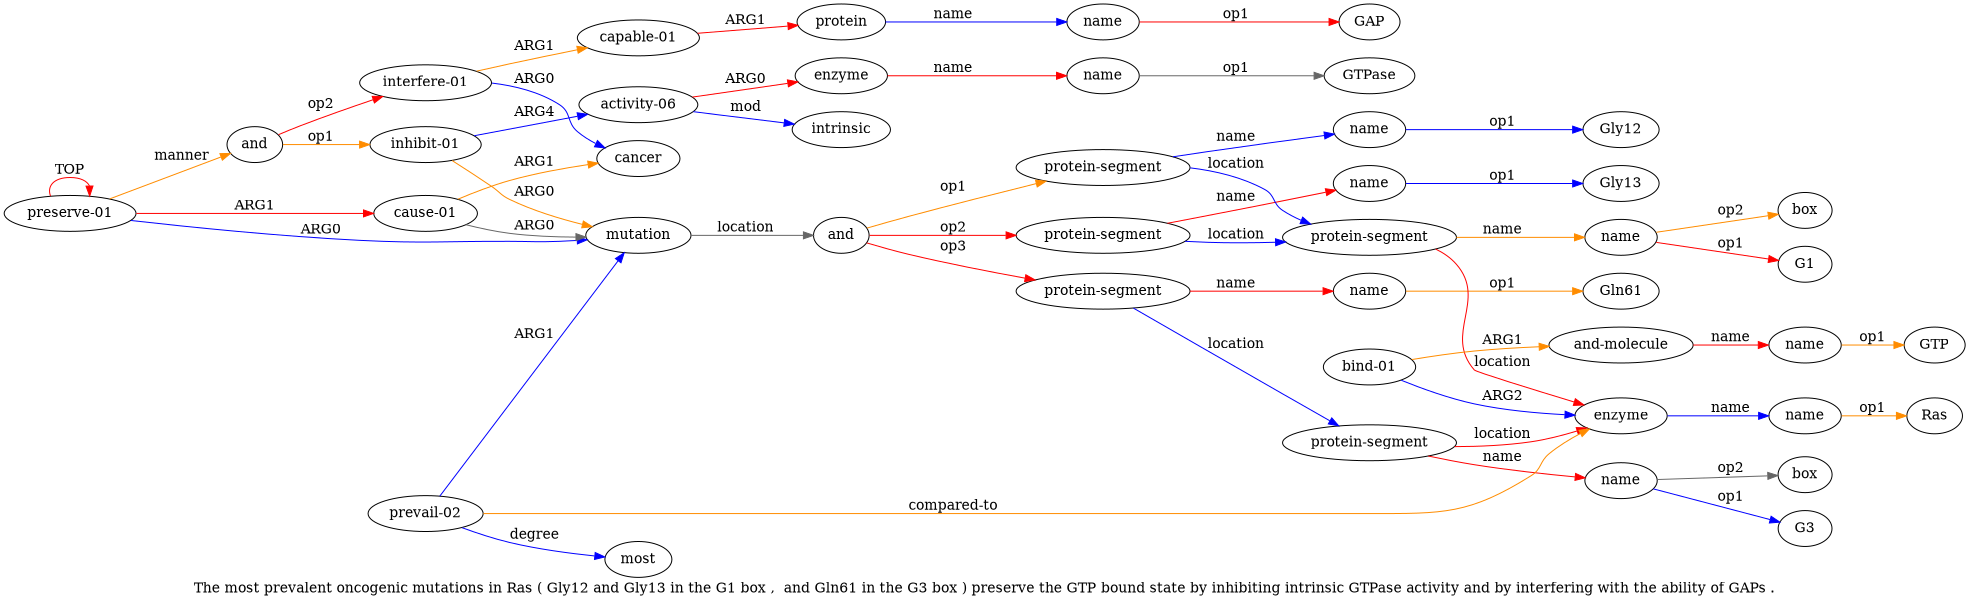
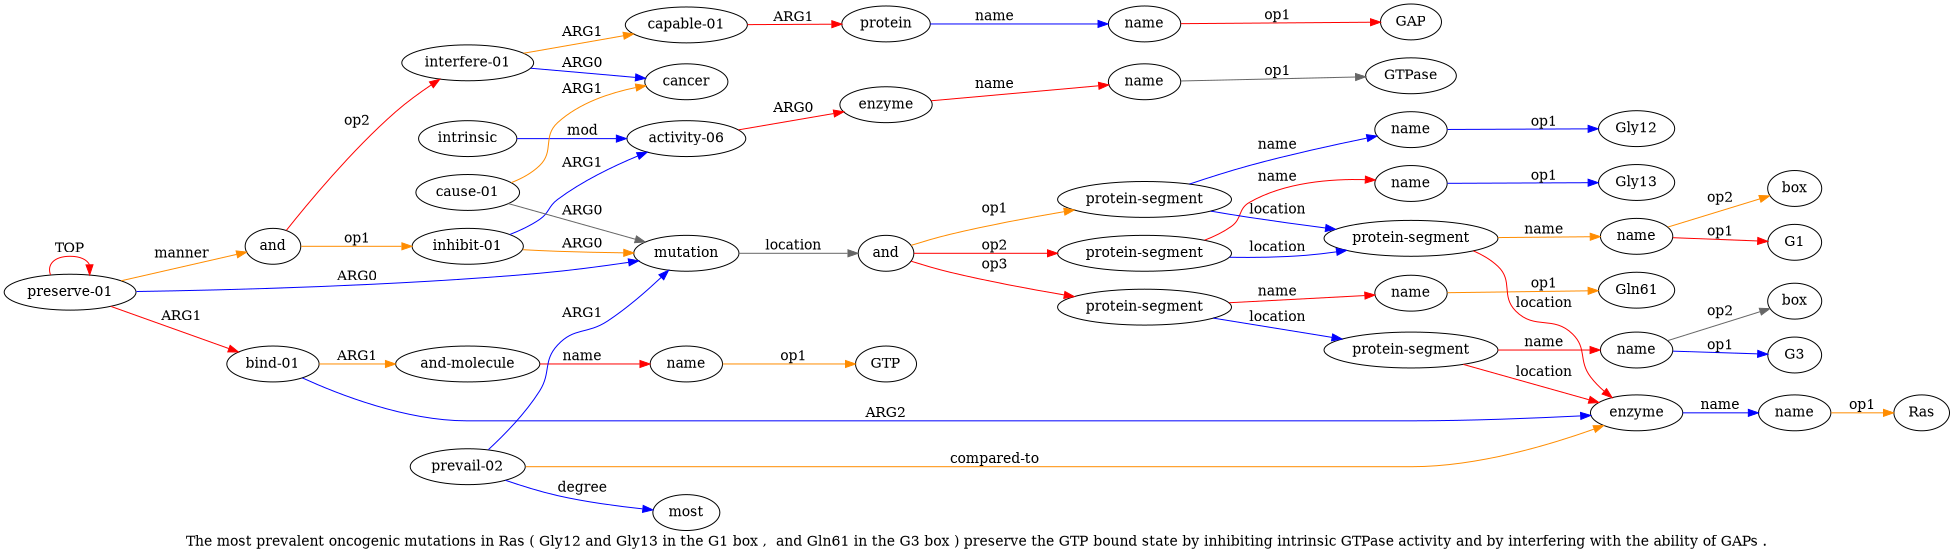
edge "inhibit-01" -> "activity-06": label "ARG4" -> "ARG1"
edge "activity-06" -> "intrinsic": reversed
edge "preserve-01" -> "cause-01": now "preserve-01" -> "bind-01"
